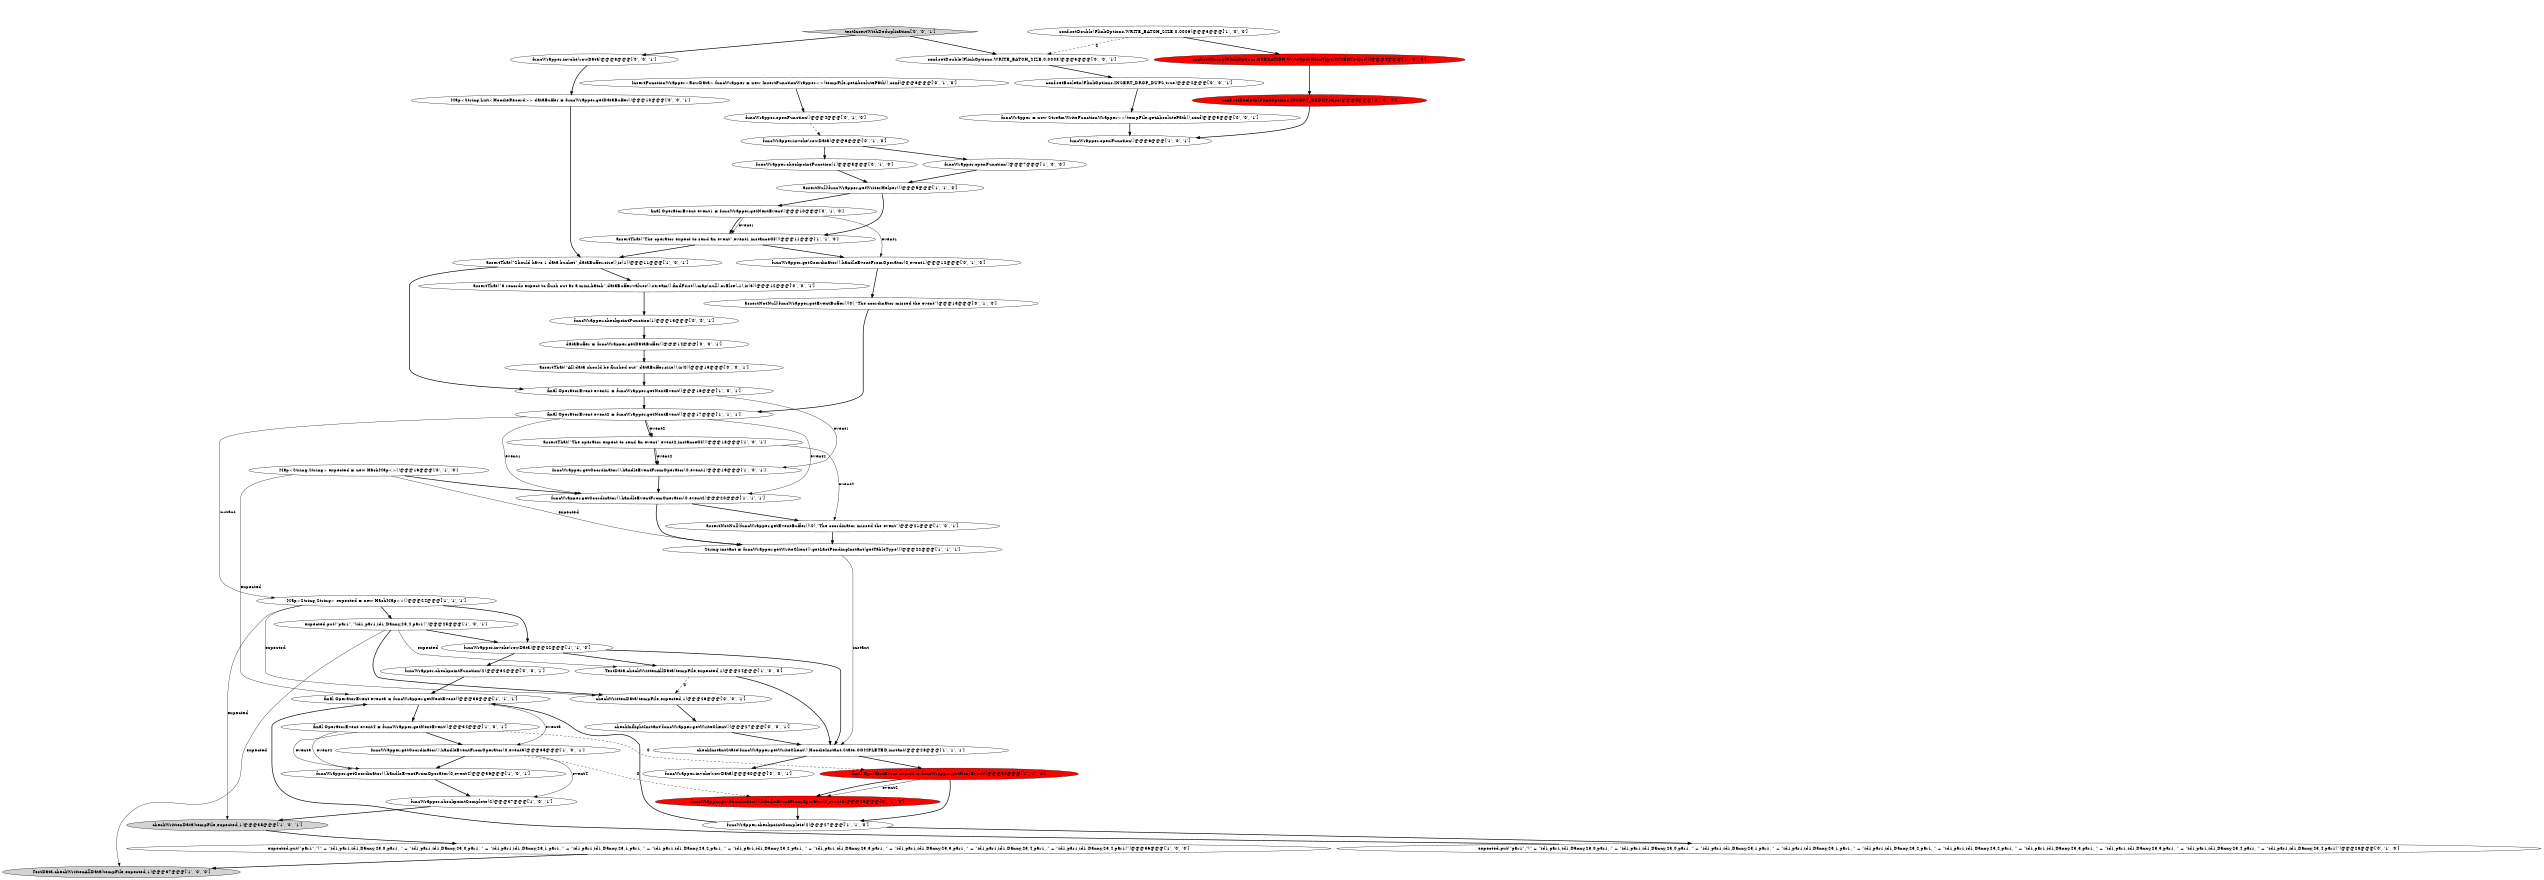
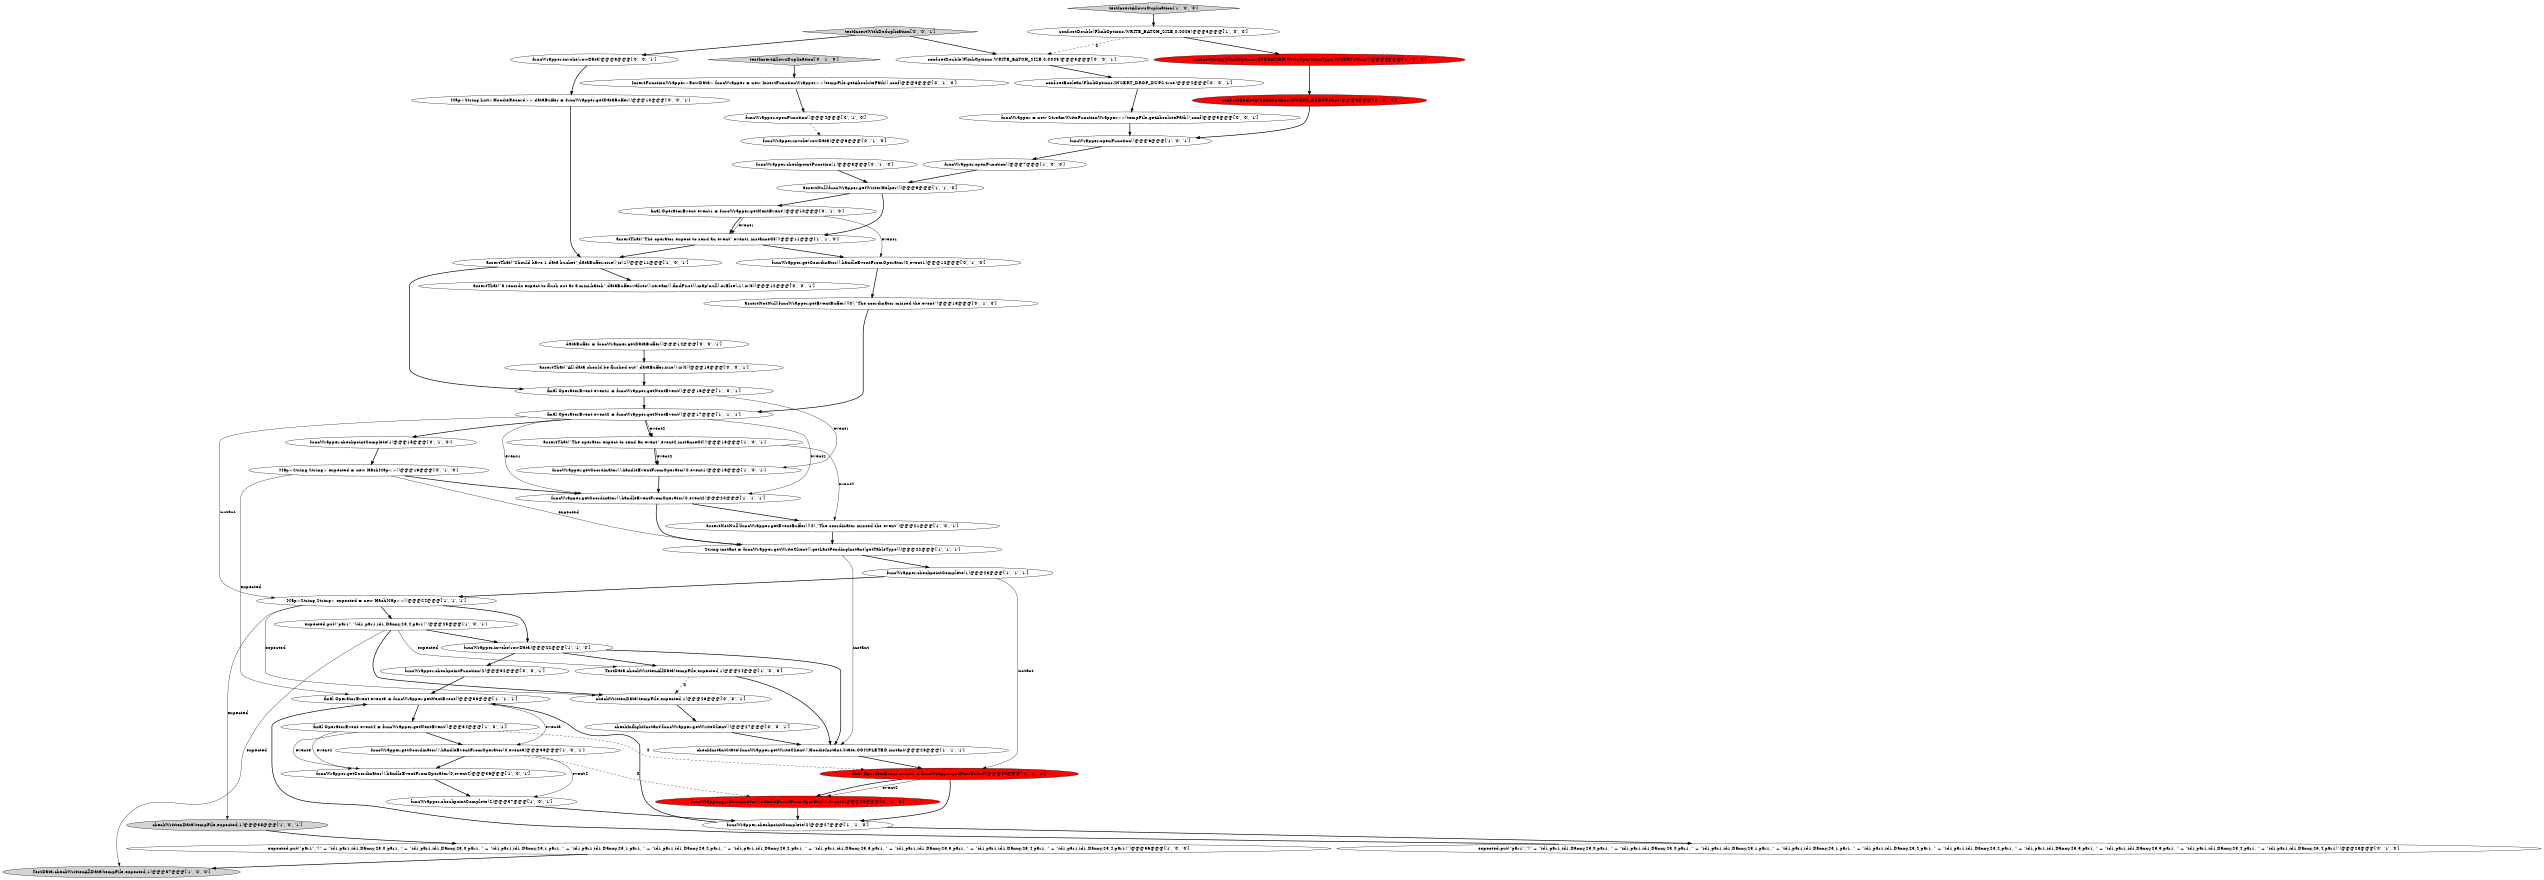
node "testInsertAllowsDuplication['1', '0', '0']": added
node "testInsertAllowsDuplication['0', '1', '0']": added
edge "funcWrapper.invoke(rowData)@@@6@@@['0', '1', '0']" -> "funcWrapper.checkpointFunction(1)@@@8@@@['0', '1', '0']": removed
edge "funcWrapper.invoke(rowData)@@@6@@@['0', '1', '0']" -> "funcWrapper.openFunction()@@@7@@@['1', '0', '0']": now "funcWrapper.openFunction()@@@6@@@['1', '0', '1']" -> "funcWrapper.openFunction()@@@7@@@['1', '0', '0']"
node "funcWrapper.checkpointFunction(1)@@@13@@@['0', '0', '1']": removed
node "funcWrapper.checkpointComplete(1)@@@15@@@['0', '1', '0']": added
node "funcWrapper.checkpointComplete(1)@@@23@@@['1', '1', '1']": added
node "funcWrapper.invoke(rowData)@@@30@@@['0', '0', '1']": removed
edge "funcWrapper.checkpointComplete(2)@@@37@@@['1', '0', '1']" -> "checkWrittenData(tempFile,expected,1)@@@38@@@['1', '0', '1']": now "funcWrapper.checkpointComplete(2)@@@37@@@['1', '0', '1']" -> "funcWrapper.checkpointComplete(2)@@@27@@@['1', '1', '0']"
